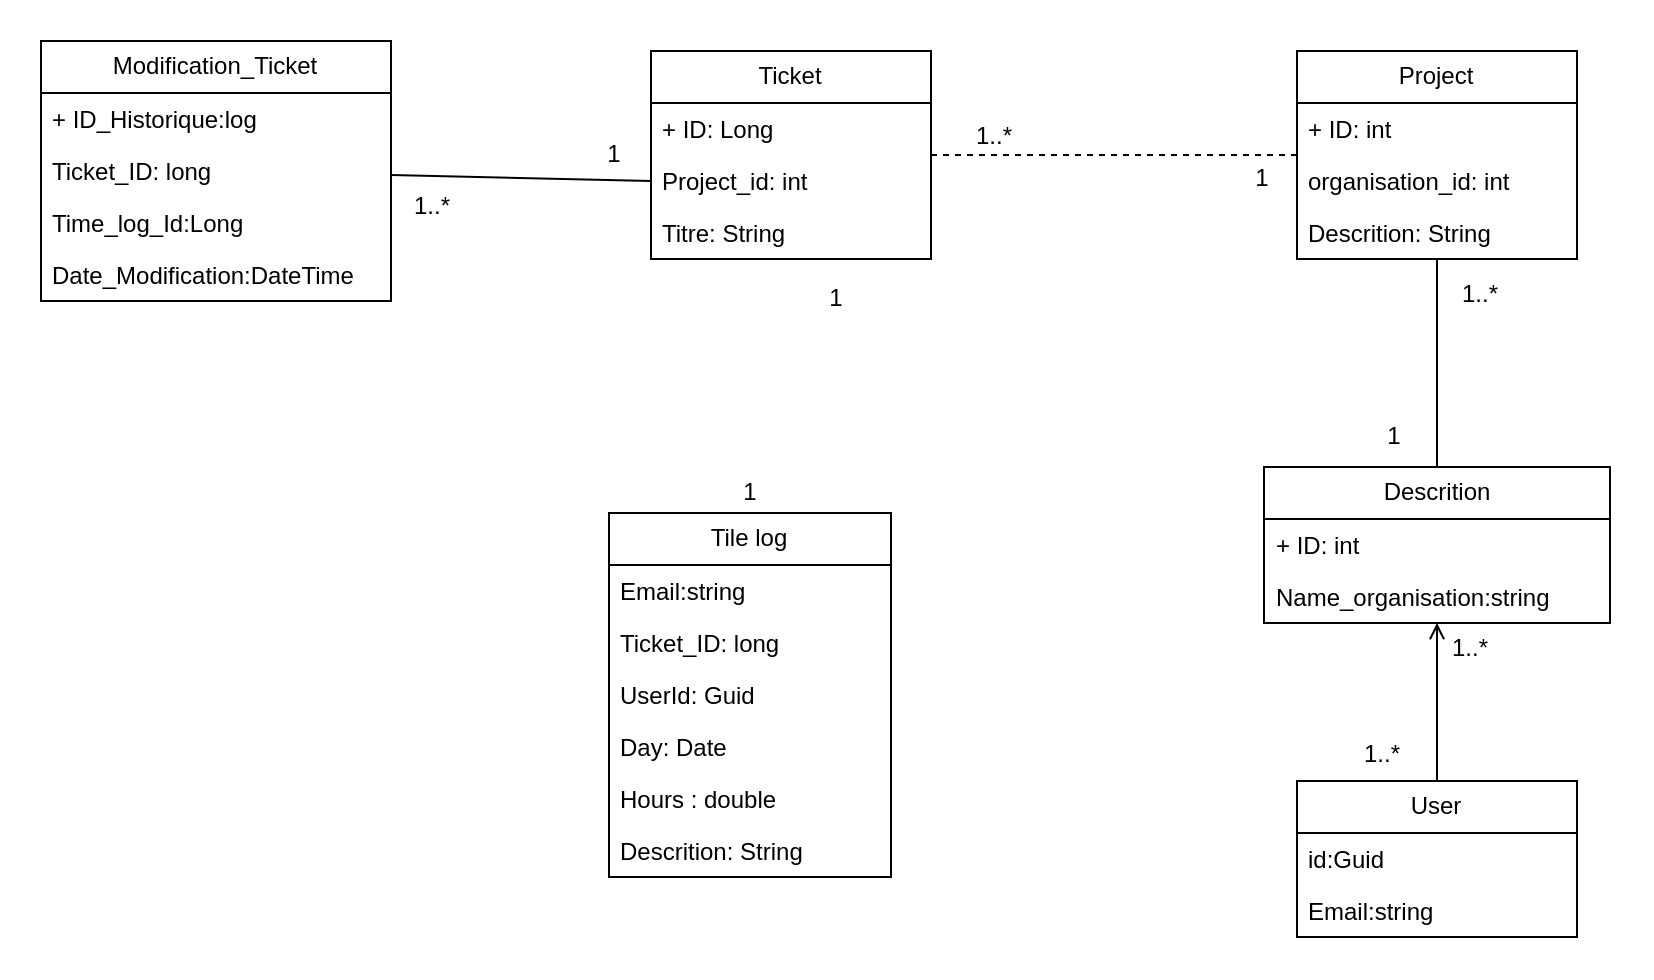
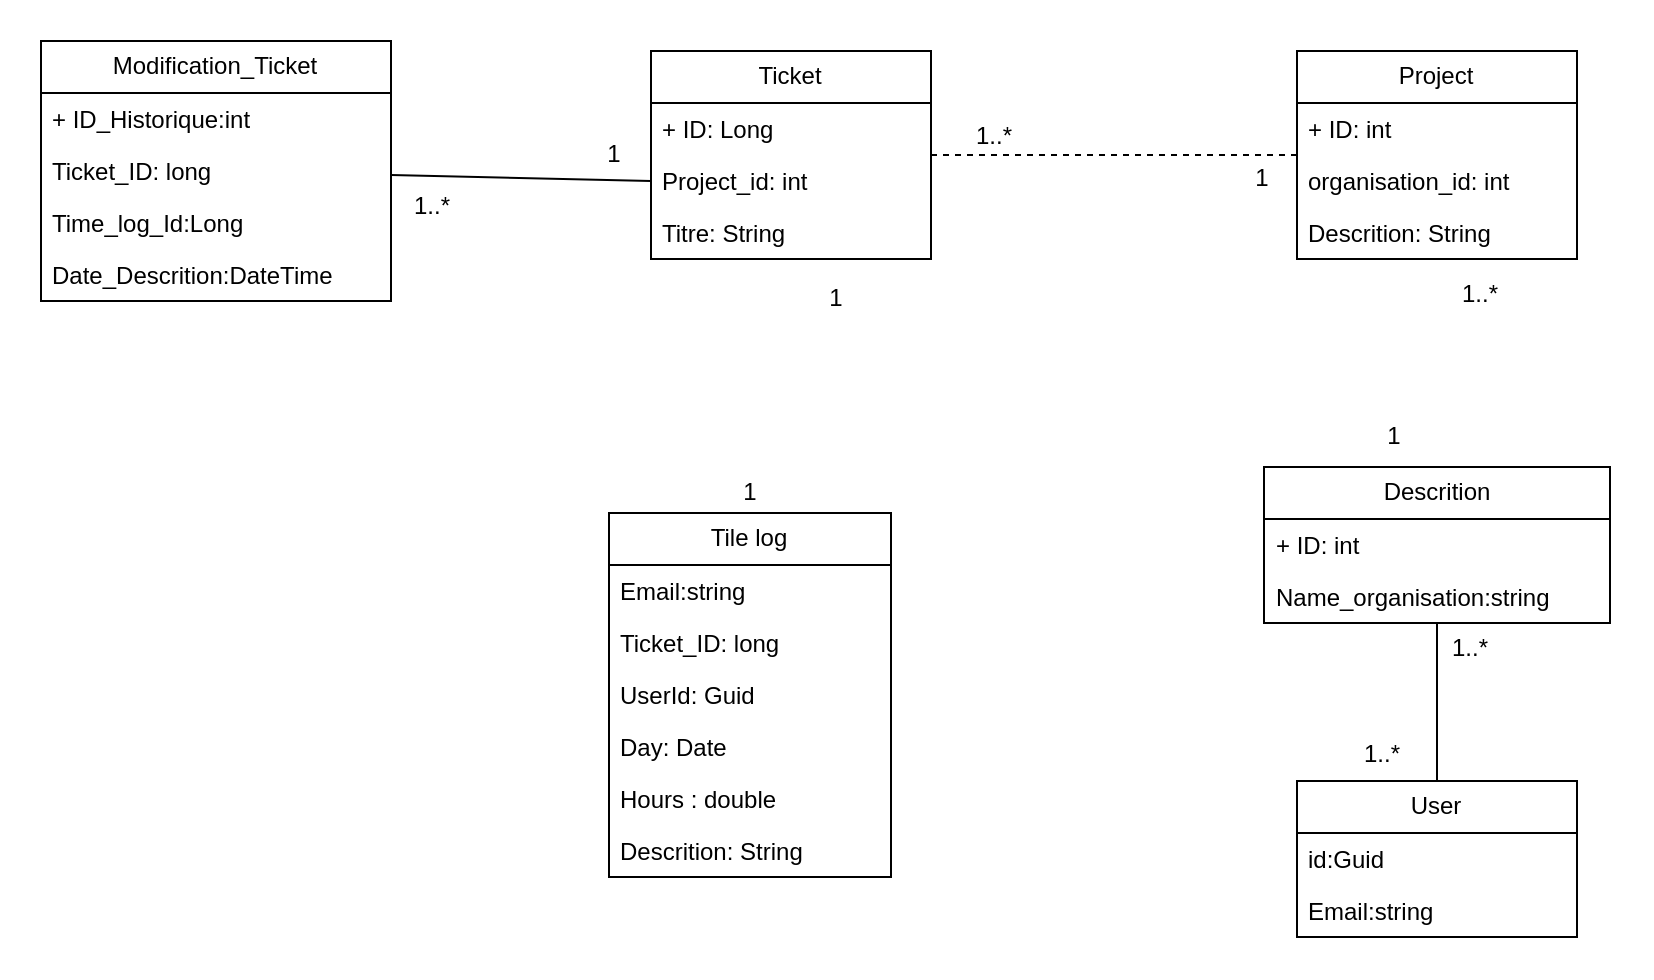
node "+ ID_Historique:log": label "+ ID_Historique:log" -> "+ ID_Historique:int"
node "Date_Modification:DateTime": label "Date_Modification:DateTime" -> "Date_Descrition:DateTime"
edge "Project" -- "Descrition": removed
edge "User" -> "Descrition": arrowhead open -> none
